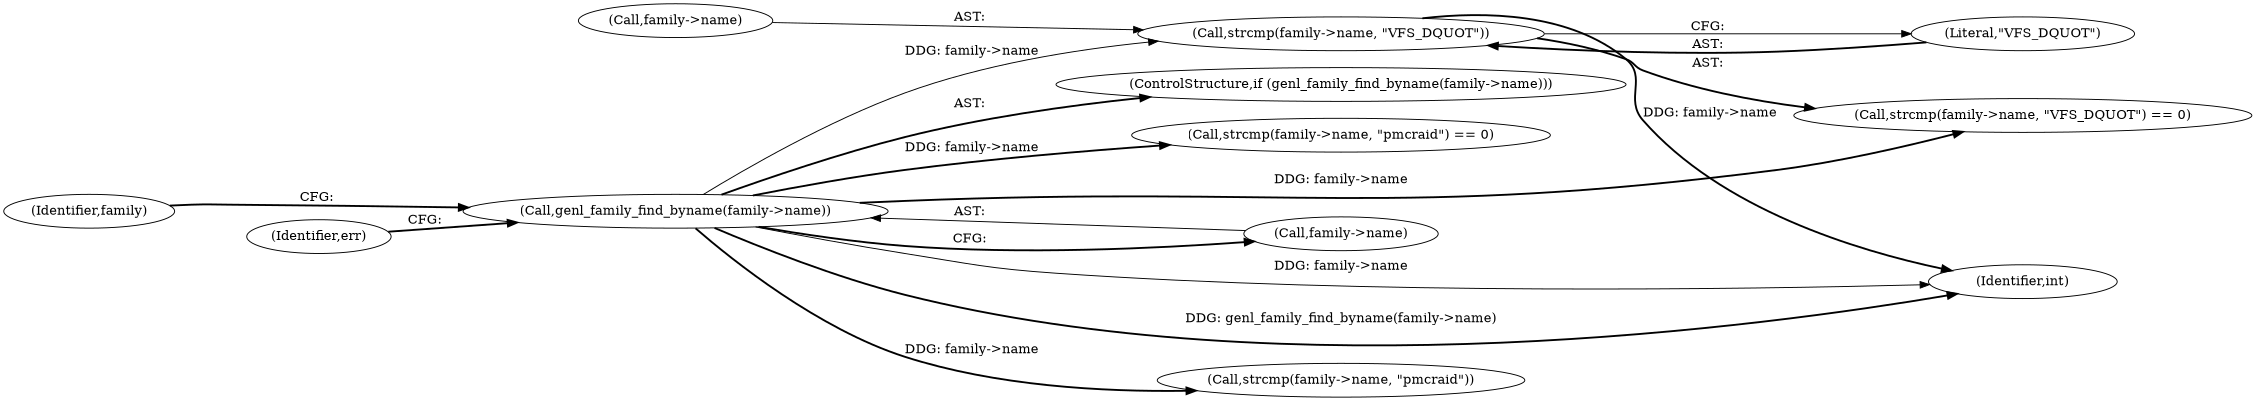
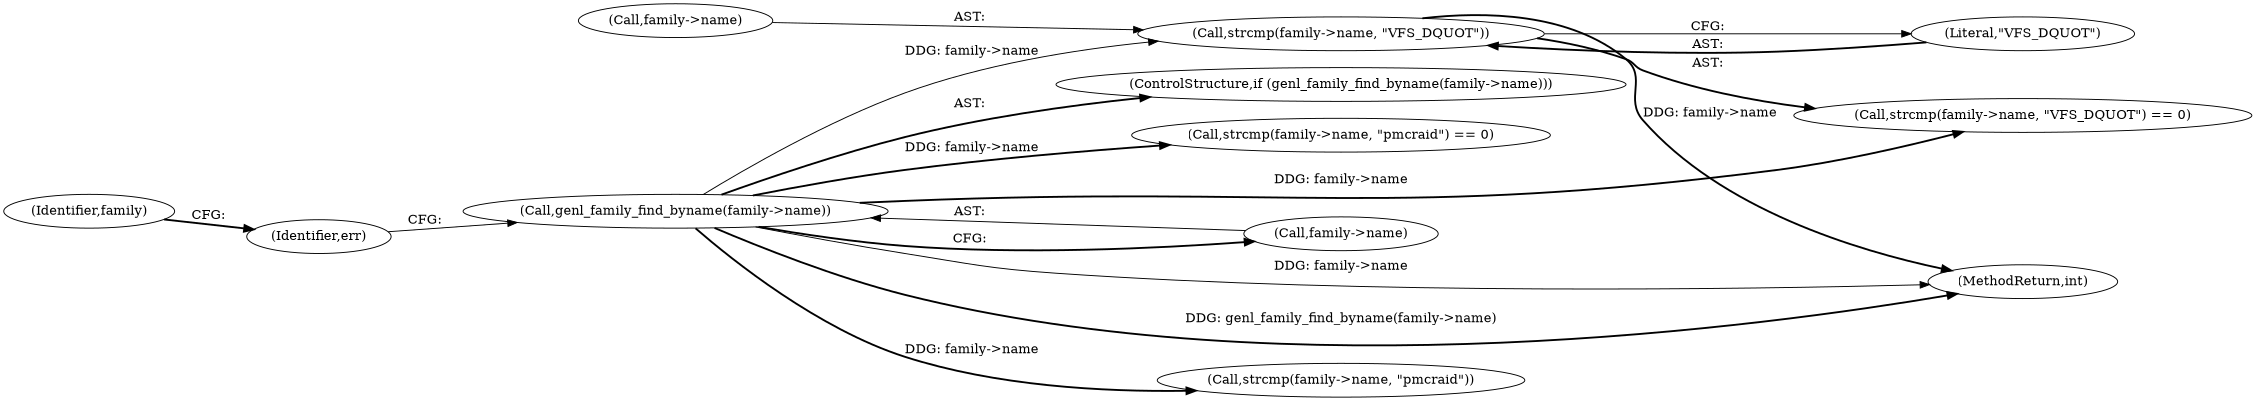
edge "(Identifier,family)" -> "(Call,genl_family_find_byname(family->name))": now "(Identifier,family)" -> "(Identifier,err)"
edge "(Identifier,err)" -> "(Call,genl_family_find_byname(family->name))": style bold -> solid
node "(Identifier,int)": label "(Identifier,int)" -> "(MethodReturn,int)"
